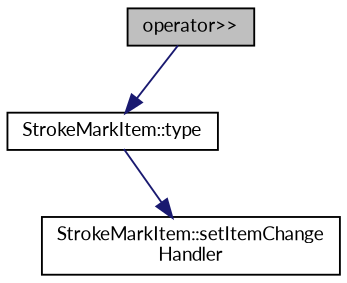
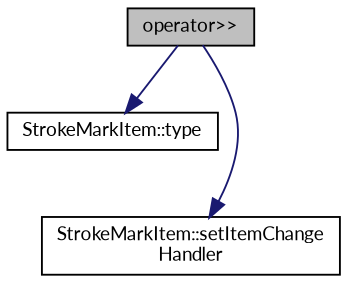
edge "StrokeMarkItem::type" -> "StrokeMarkItem::setItemChange Handler": now "operator>>" -> "StrokeMarkItem::setItemChange Handler"
